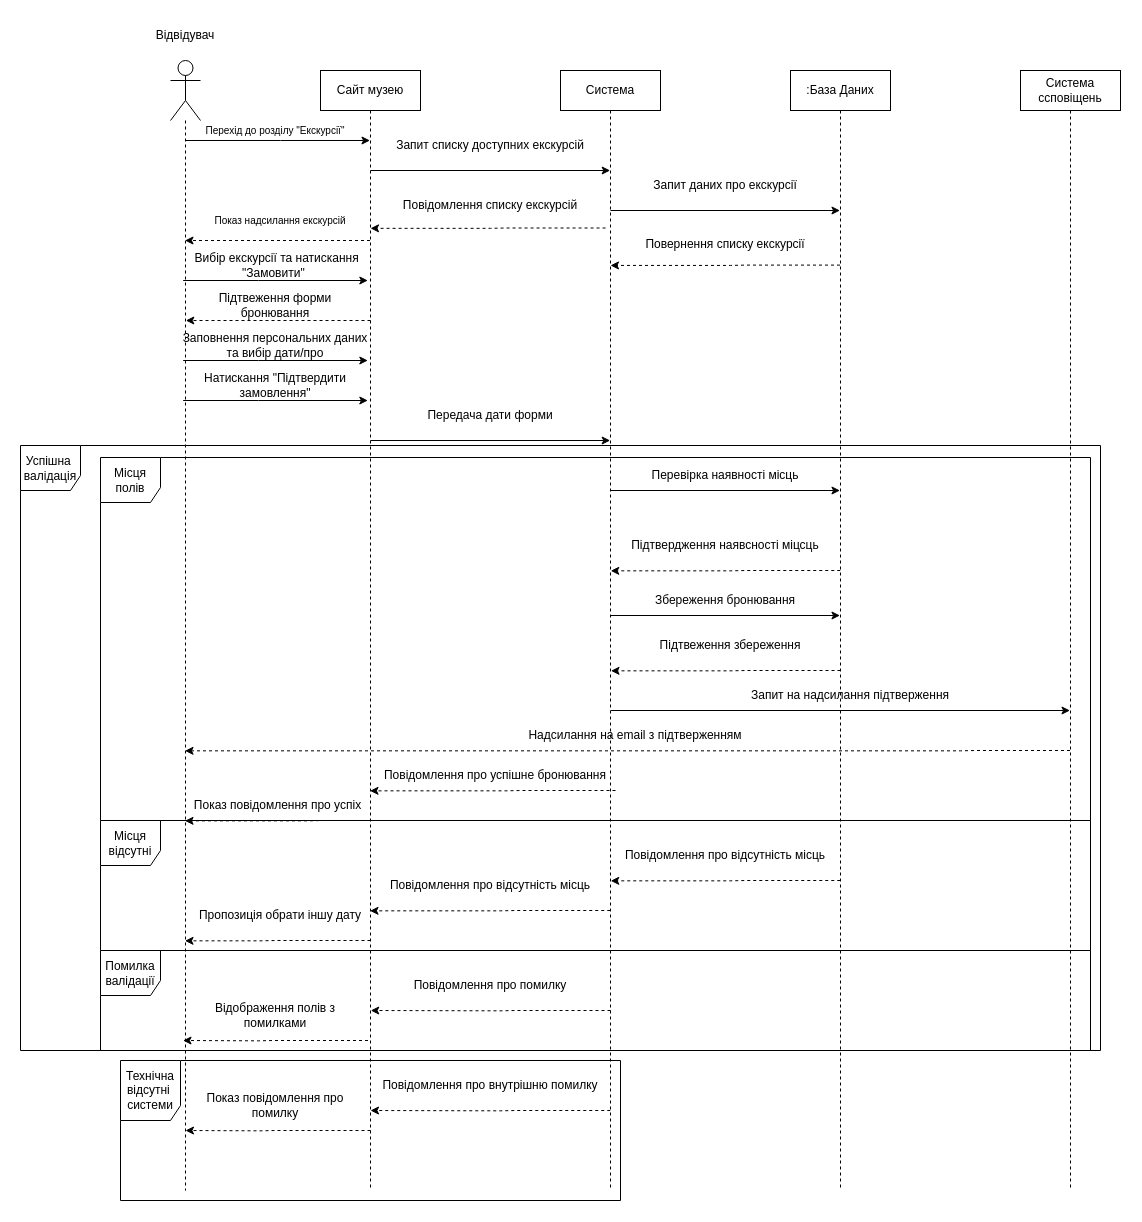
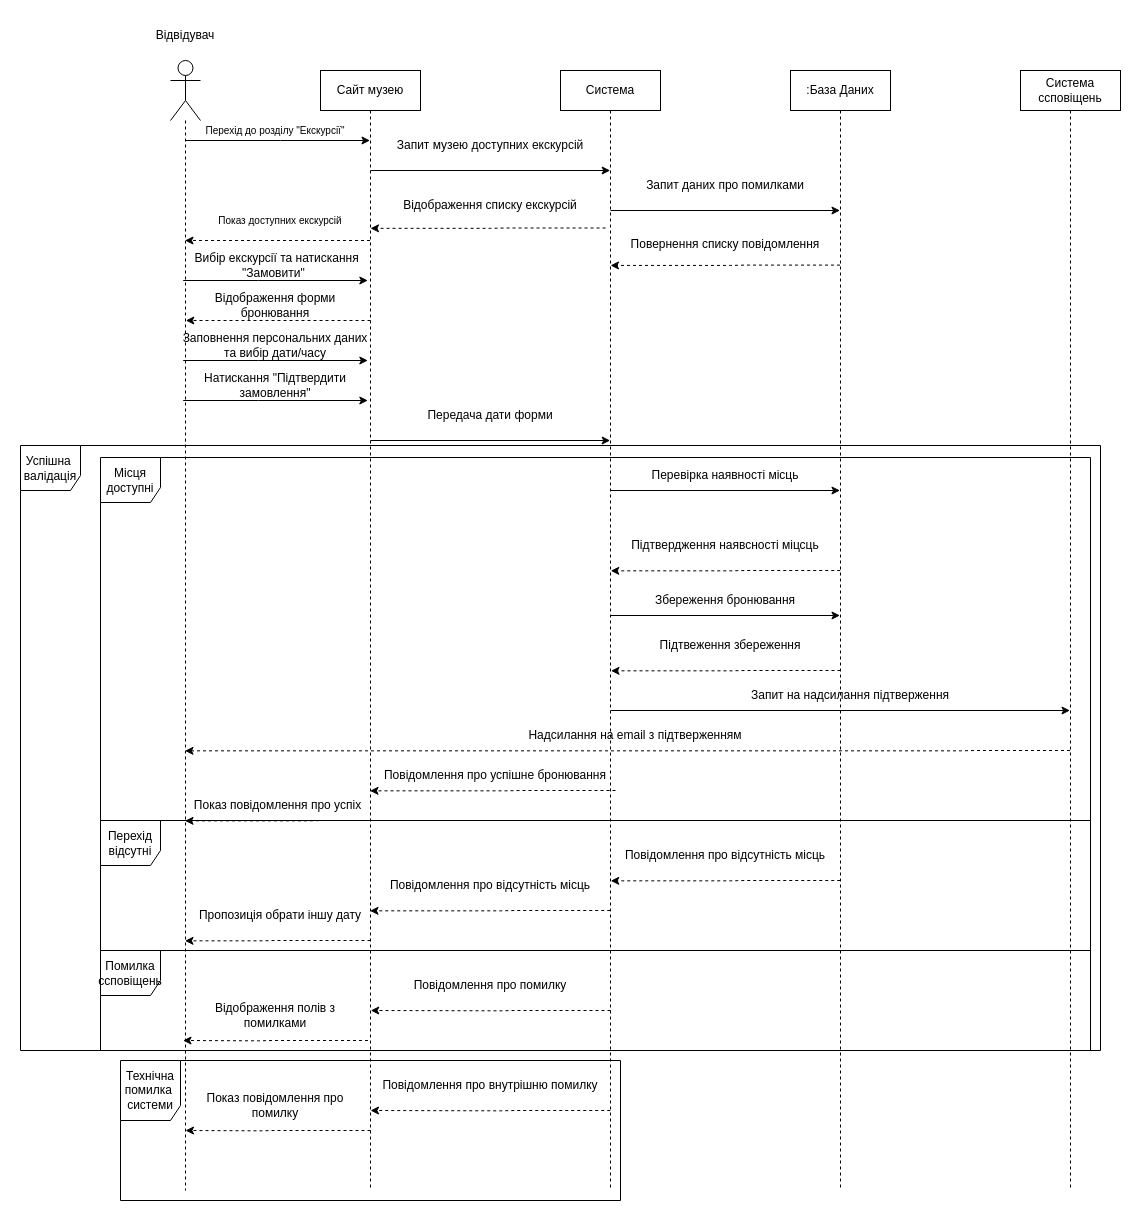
node "Запит списку доступних екскурсій": label "Запит списку доступних екскурсій" -> "Запит музею доступних екскурсій"
node "Запит даних про екскурсії": label "Запит даних про екскурсії" -> "Запит даних про помилками"
node "Повідомлення списку екскурсій": label "Повідомлення списку екскурсій" -> "Відображення списку екскурсій"
node "Показ надсилання екскурсій": label "Показ надсилання екскурсій" -> "Показ доступних екскурсій"
node "Повернення списку екскурсії": label "Повернення списку екскурсії" -> "Повернення списку повідомлення"
node "Підтвеження форми бронювання": label "Підтвеження форми бронювання" -> "Відображення форми бронювання"
node "Заповнення персональних даних та вибір дати/про": label "Заповнення персональних даних та вибір дати/про" -> "Заповнення персональних даних та вибір дати/часу"
node "Місця полів": label "Місця полів" -> "Місця доступні"
node "Місця відсутні": label "Місця відсутні" -> "Перехід відсутні"
node "Помилка валідації": label "Помилка валідації" -> "Помилка ссповіщень"
node "Технічна відсутні системи": label "Технічна відсутні системи" -> "Технічна помилка системи"
